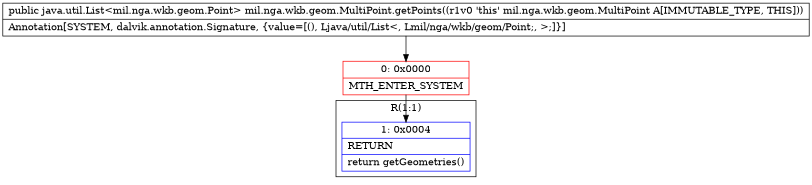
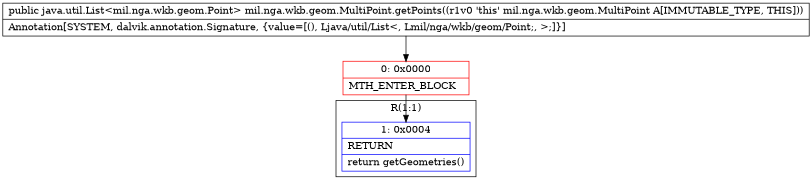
node "0: 0x0000": text "MTH_ENTER_SYSTEM" -> "MTH_ENTER_BLOCK"
